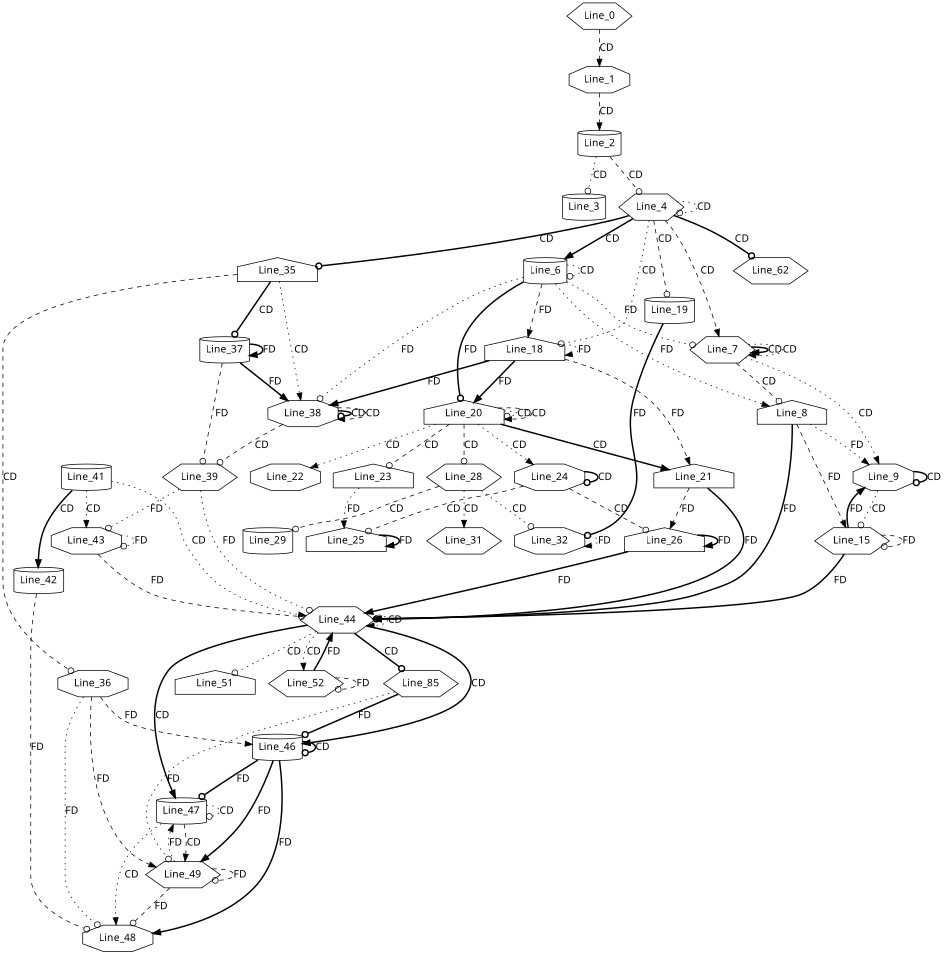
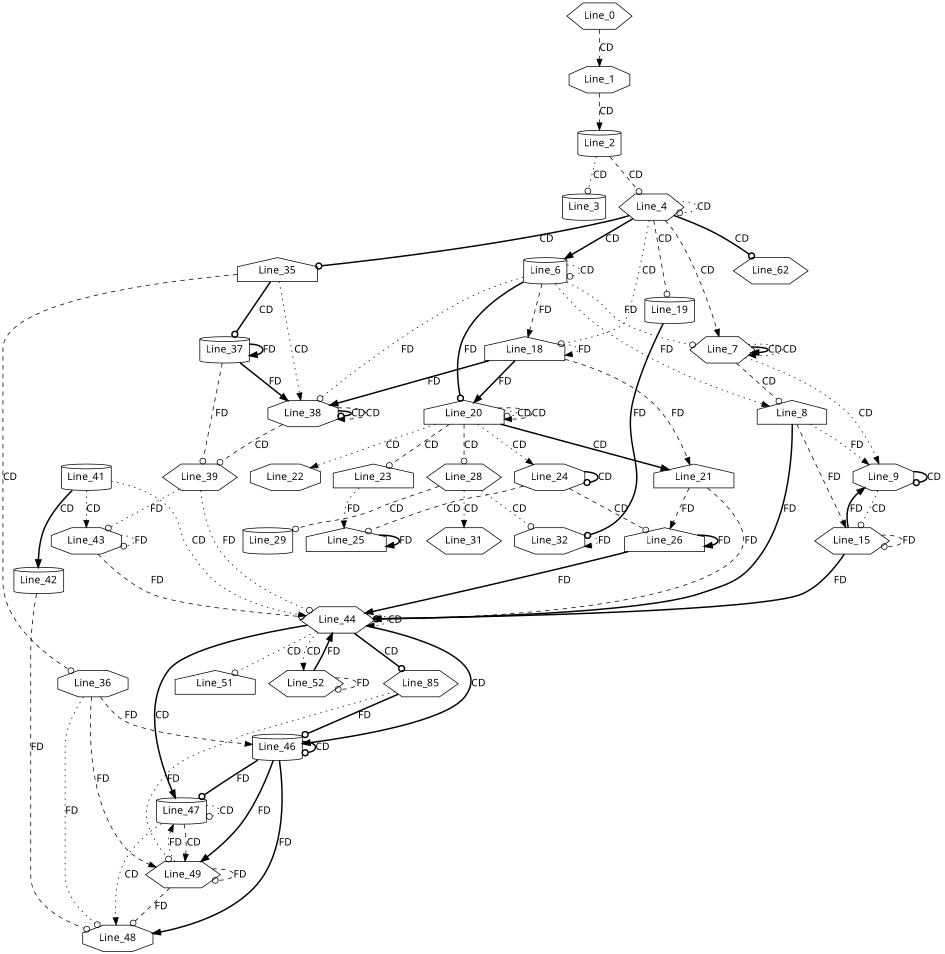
edge "Line_21" -> "Line_44": style bold -> dashed
